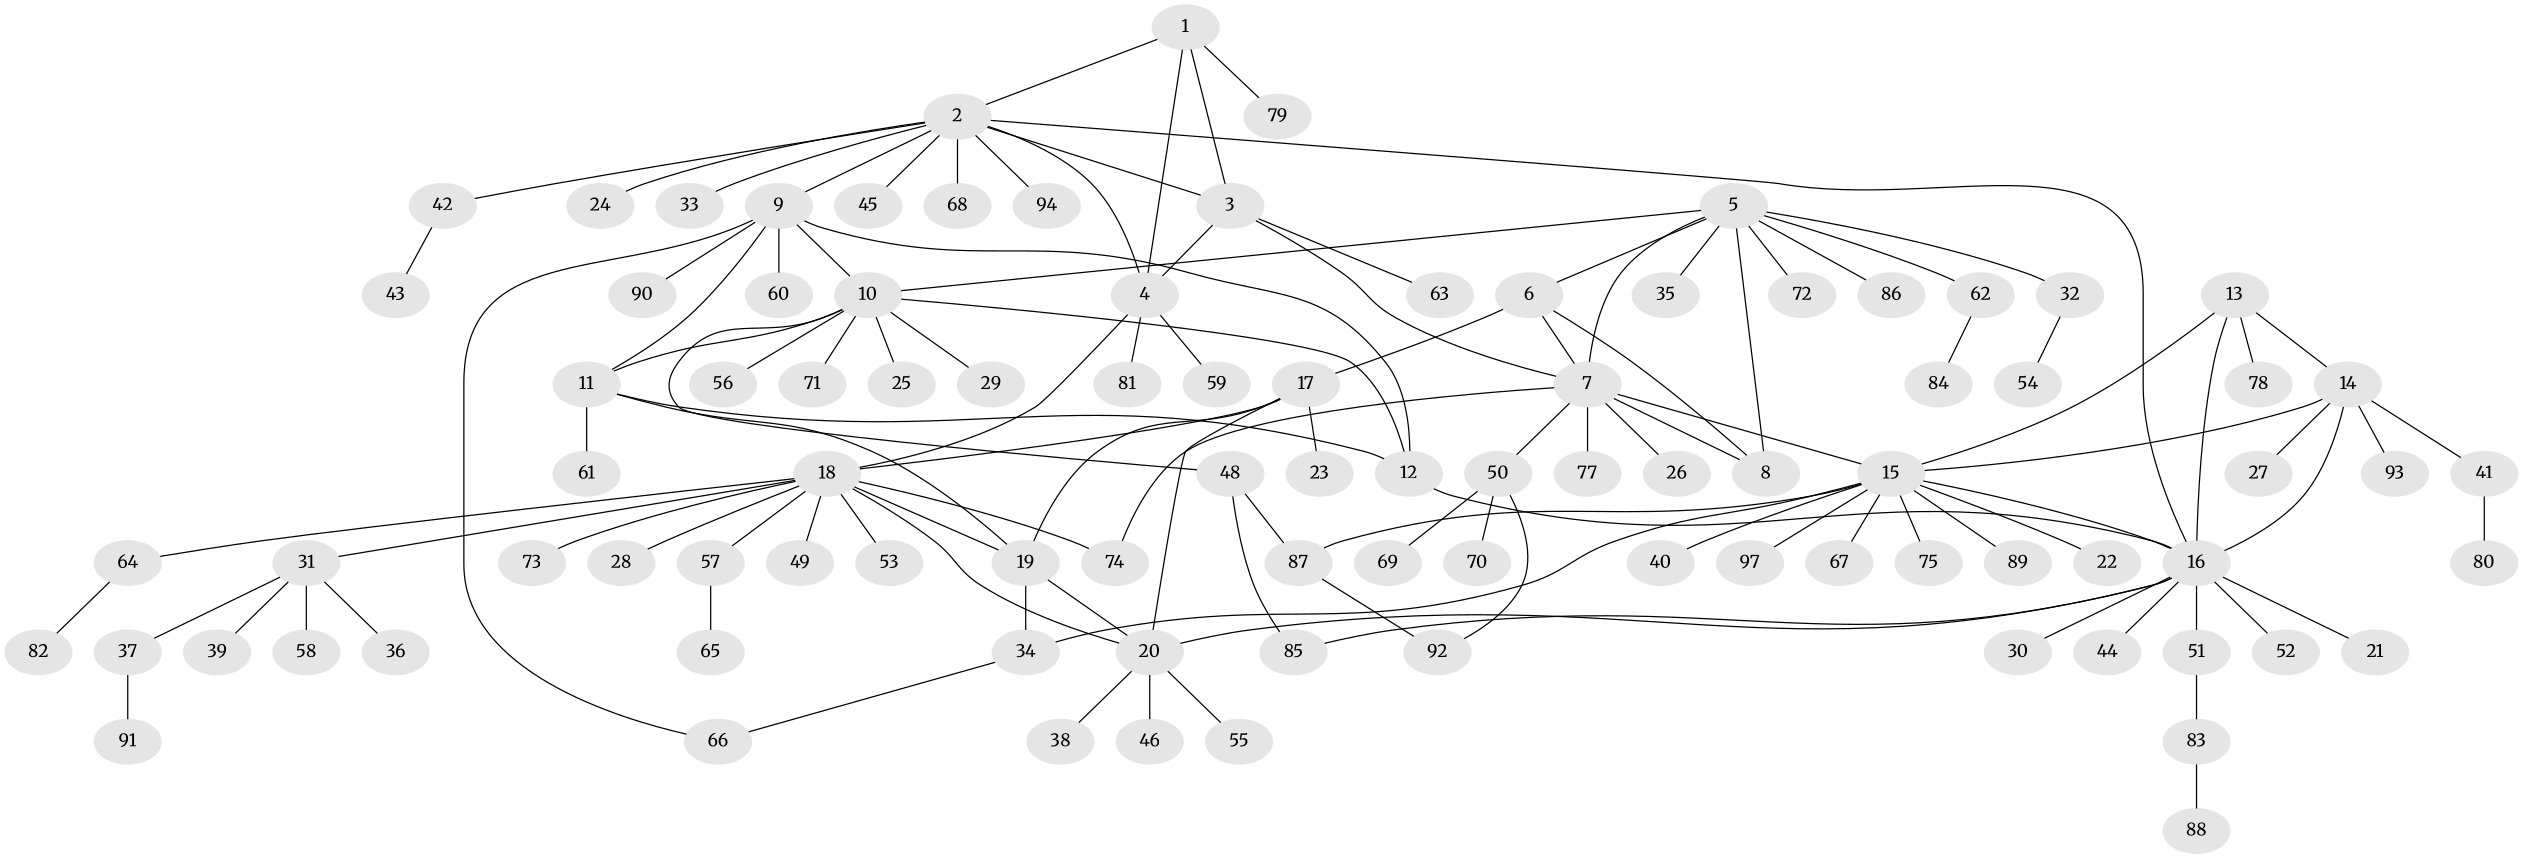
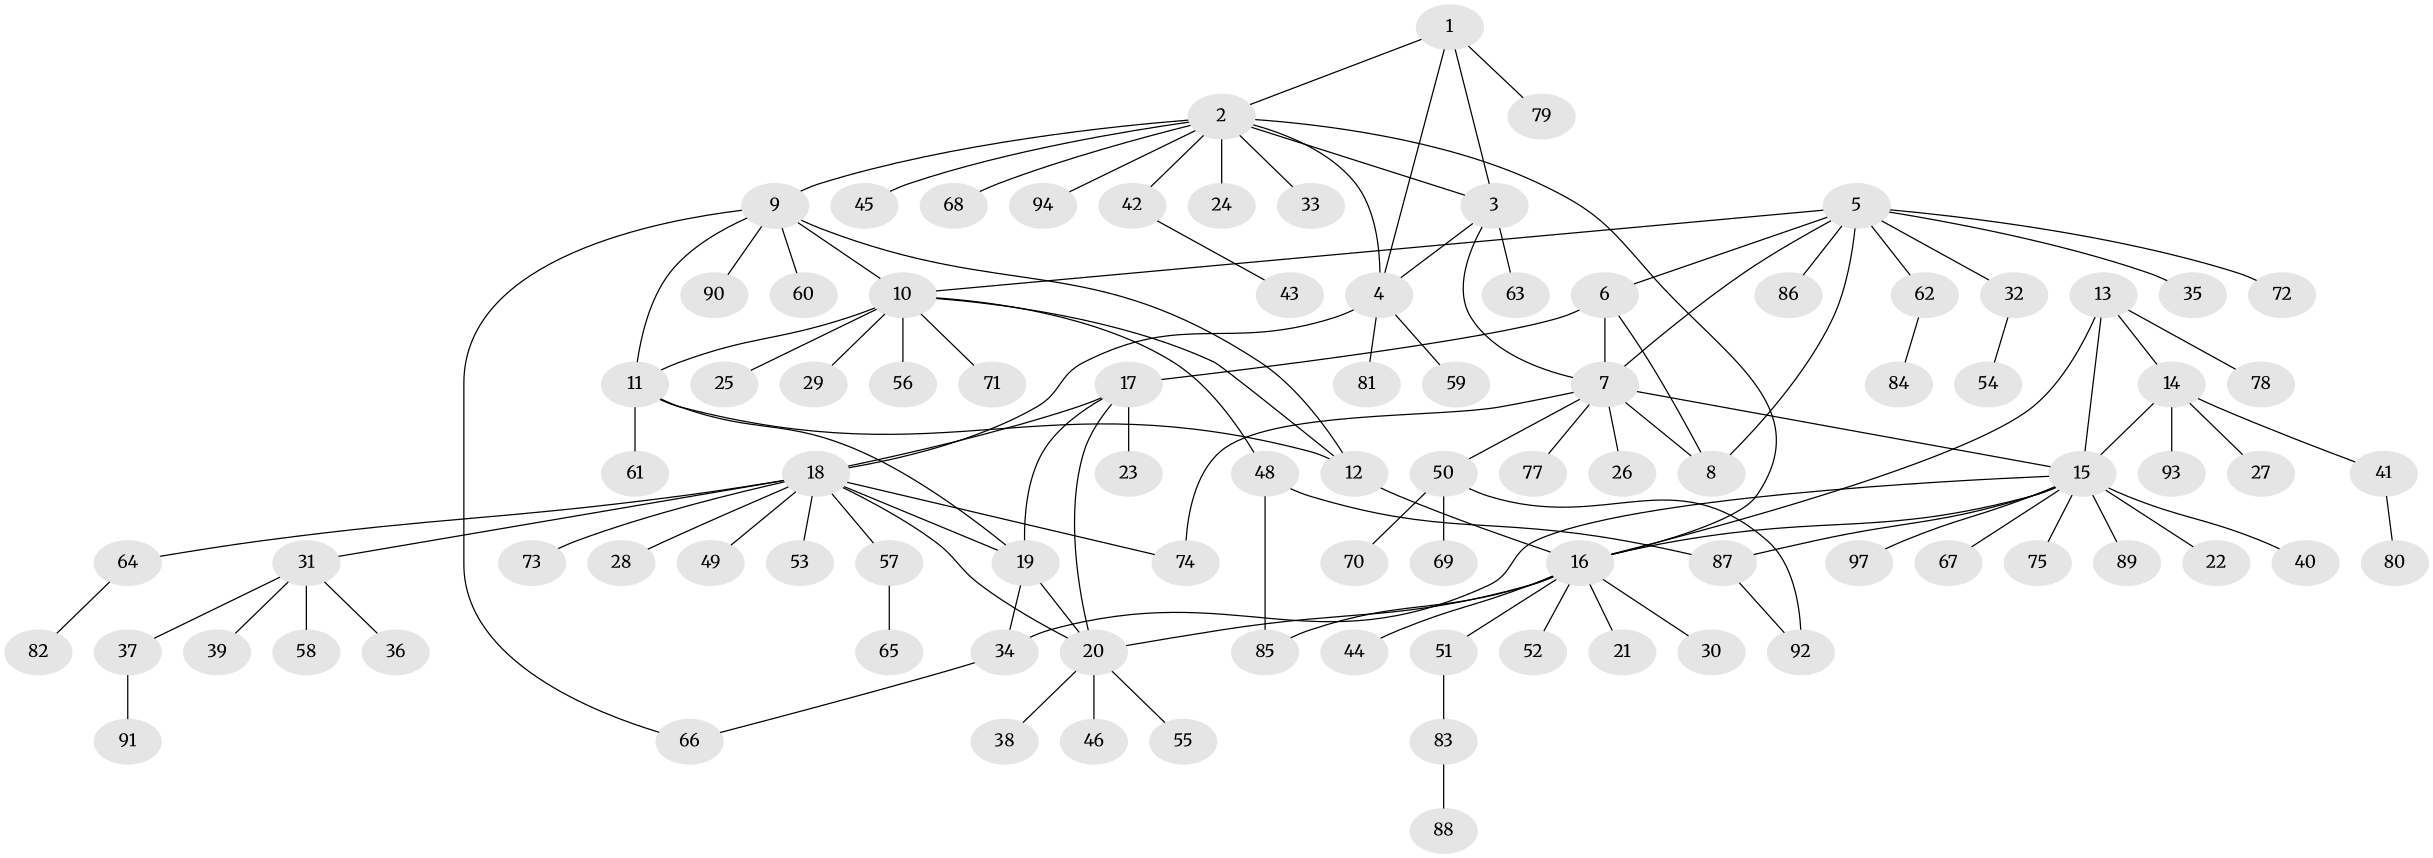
edge "14" -- "16": removed
